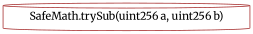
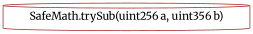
node "SafeMath.trySub(uint256 a, uint256 b)": label "SafeMath.trySub(uint256 a, uint256 b)" -> "SafeMath.trySub(uint256 a, uint356 b)"
